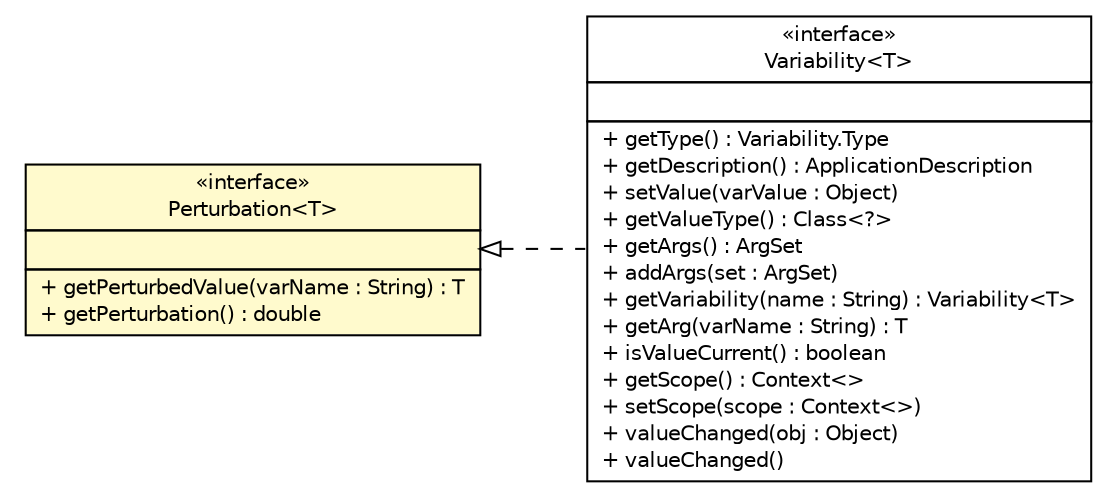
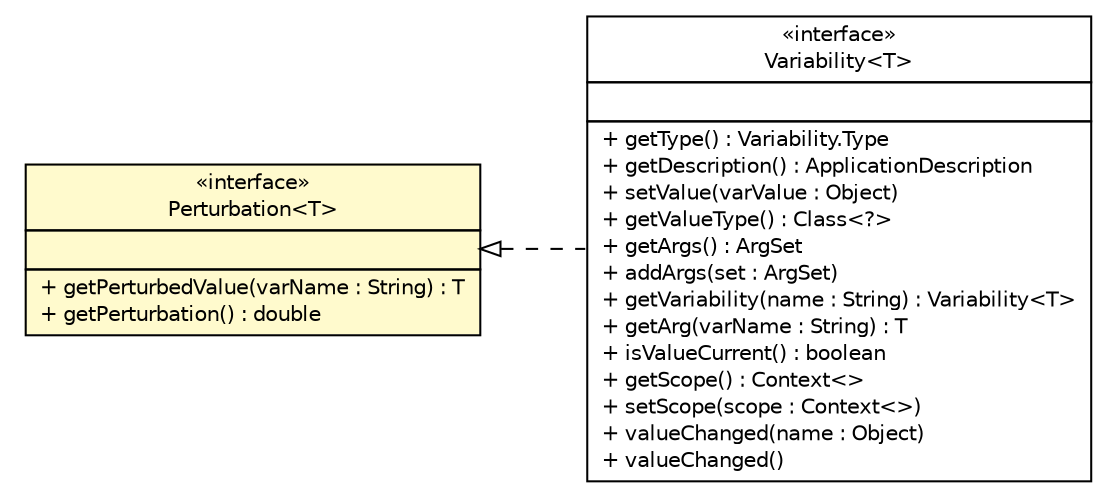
node "Variability<T>": text "+ valueChanged(obj : Object)" -> "+ valueChanged(name : Object)"
